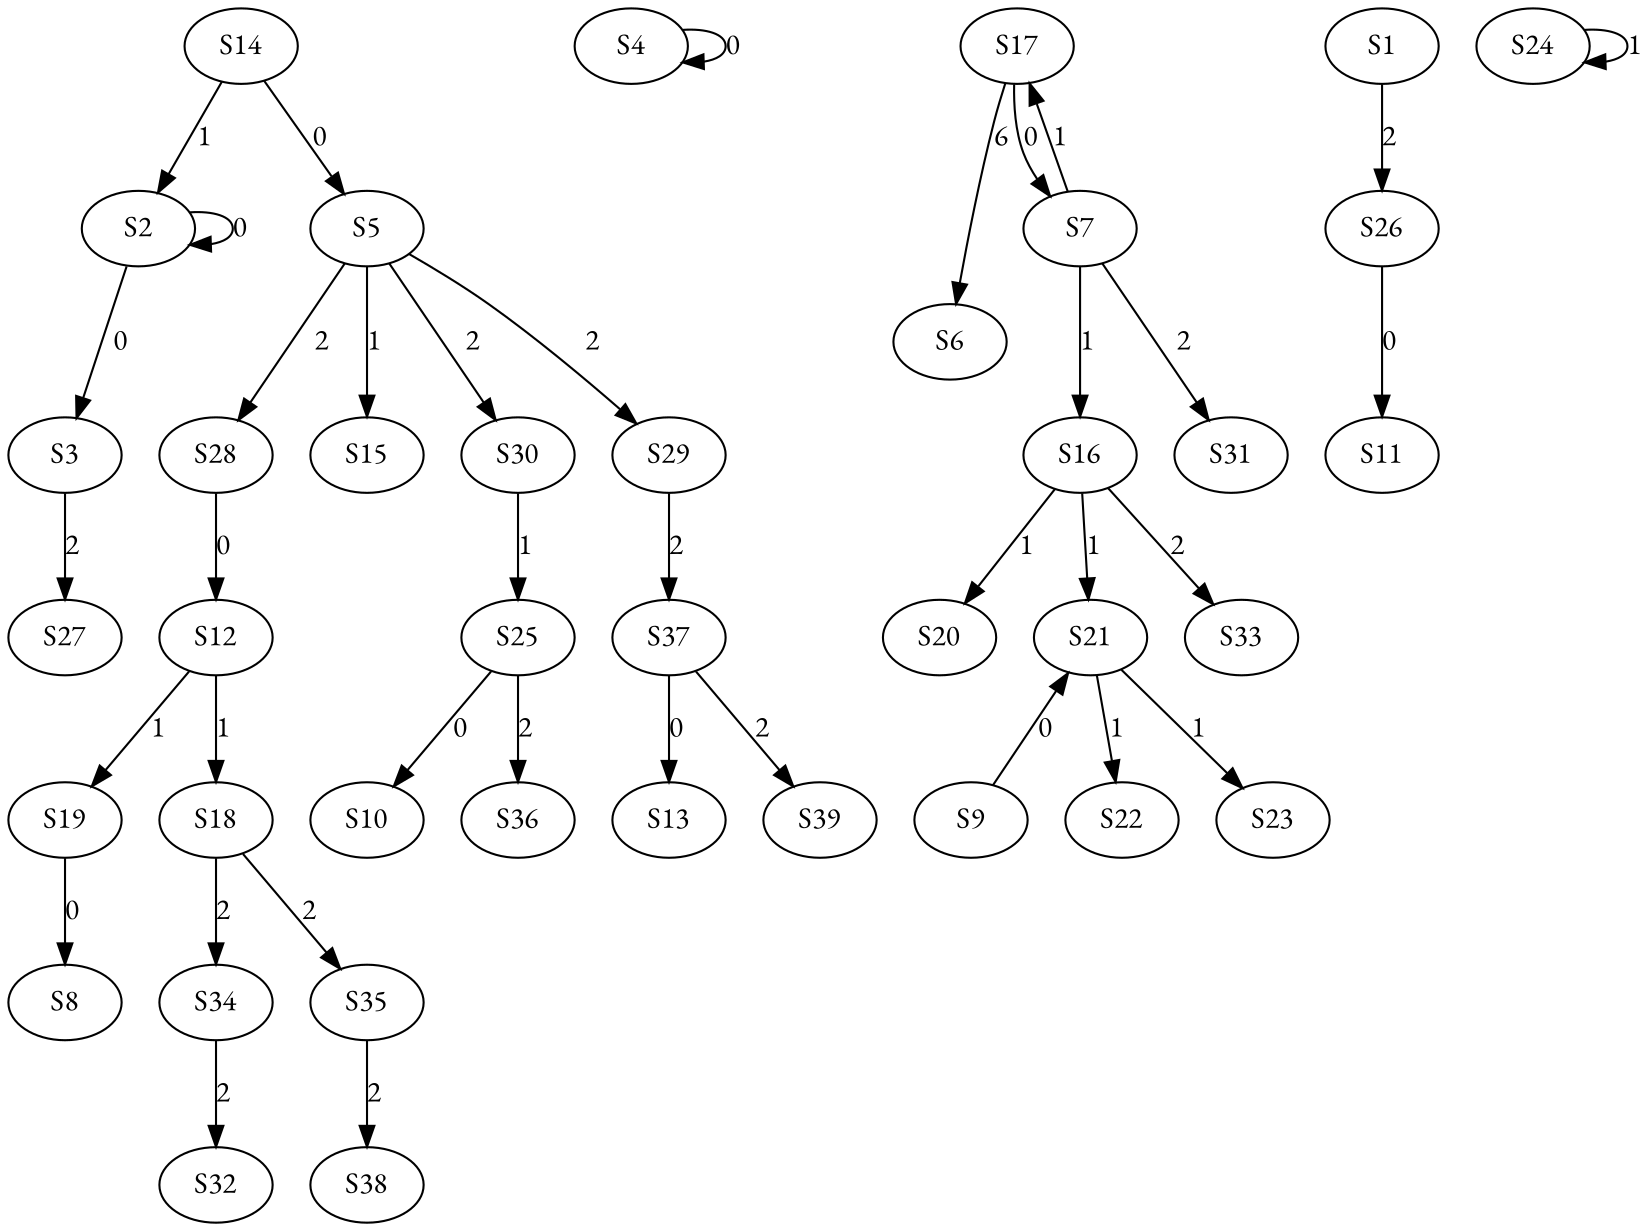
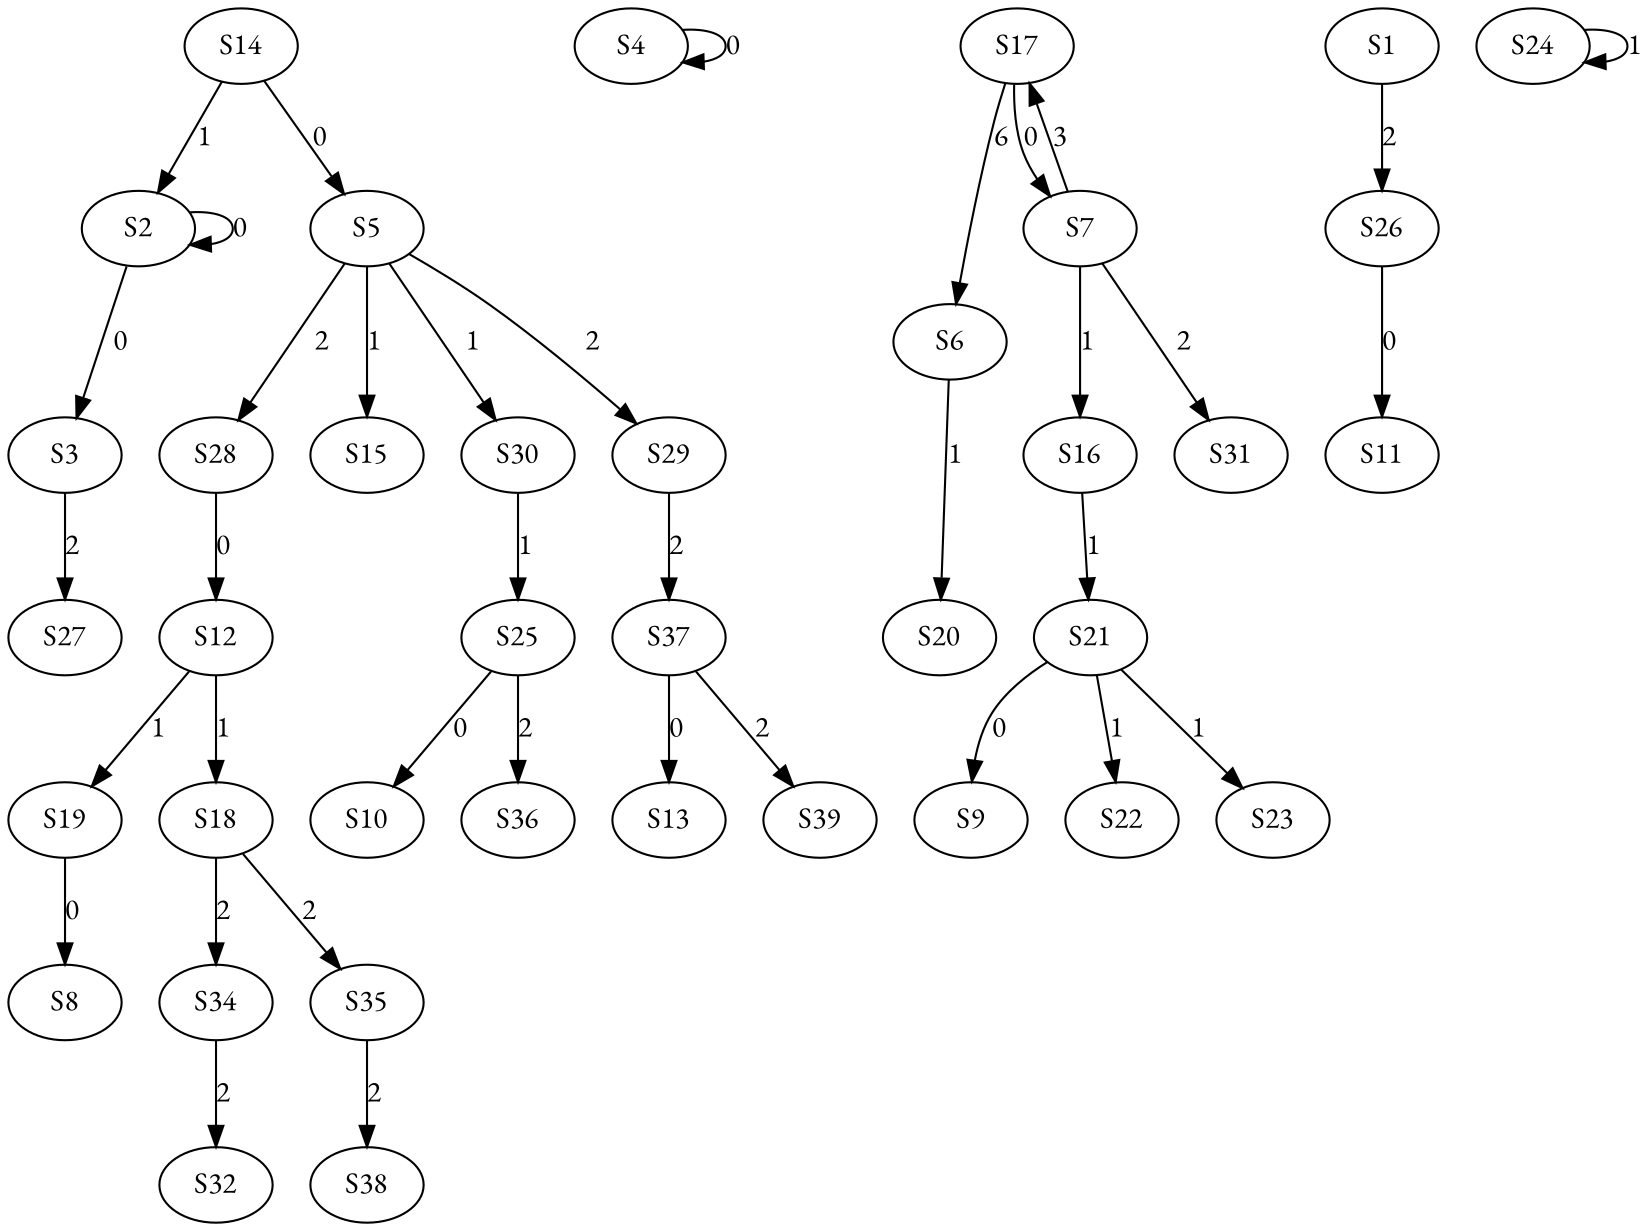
edge "S7" -> "S17": label "1" -> "3"
edge "S5" -> "S30": label "2" -> "1"
edge "S16" -> "S20": now "S6" -> "S20"
node "S33": removed
edge "S9" -> "S21": reversed
